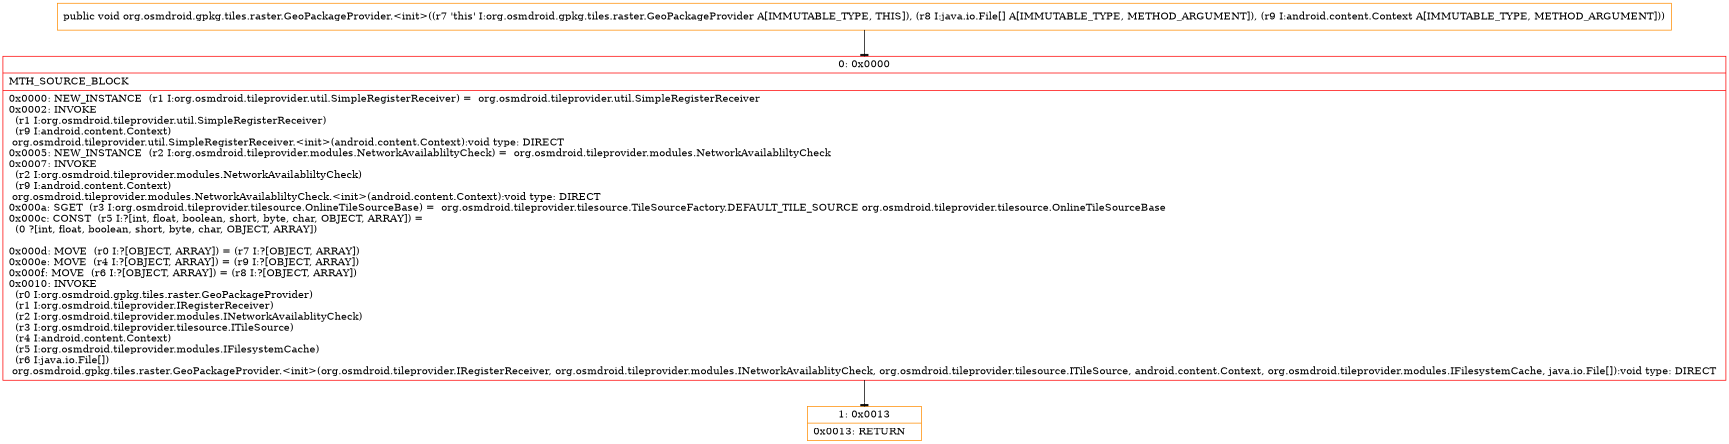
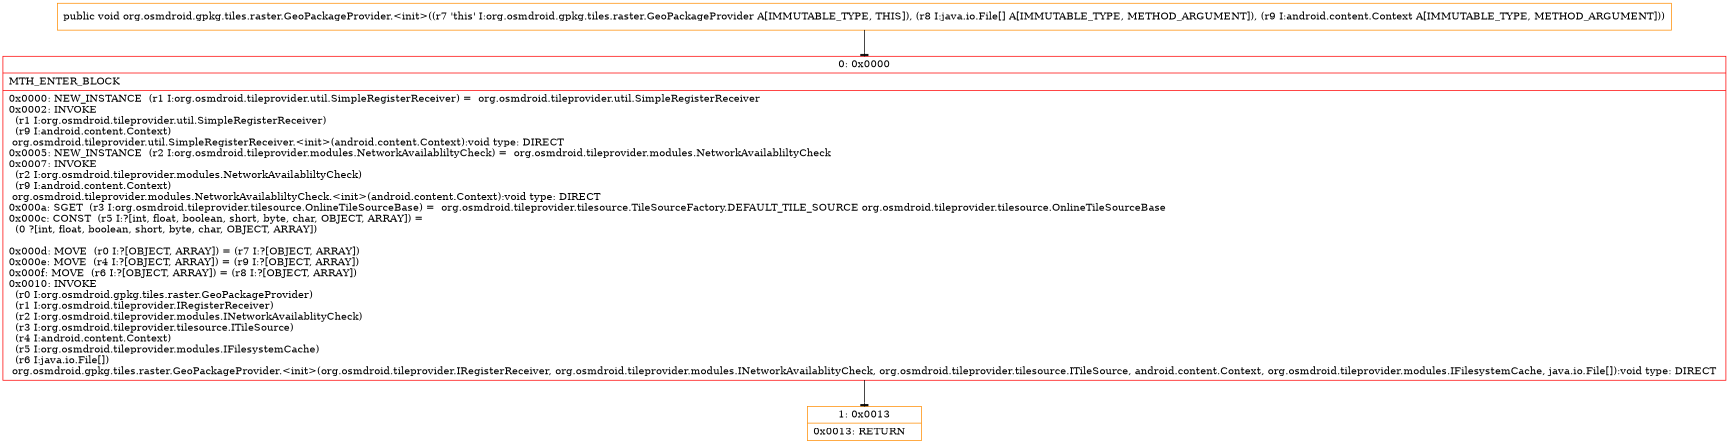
node "0: 0x0000": text "MTH_SOURCE_BLOCK" -> "MTH_ENTER_BLOCK"
